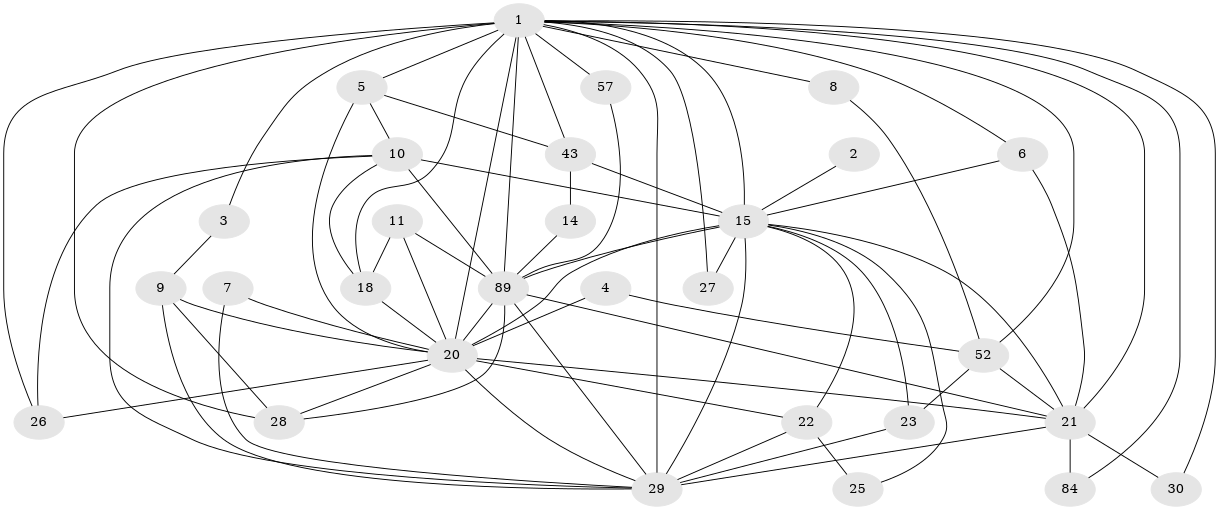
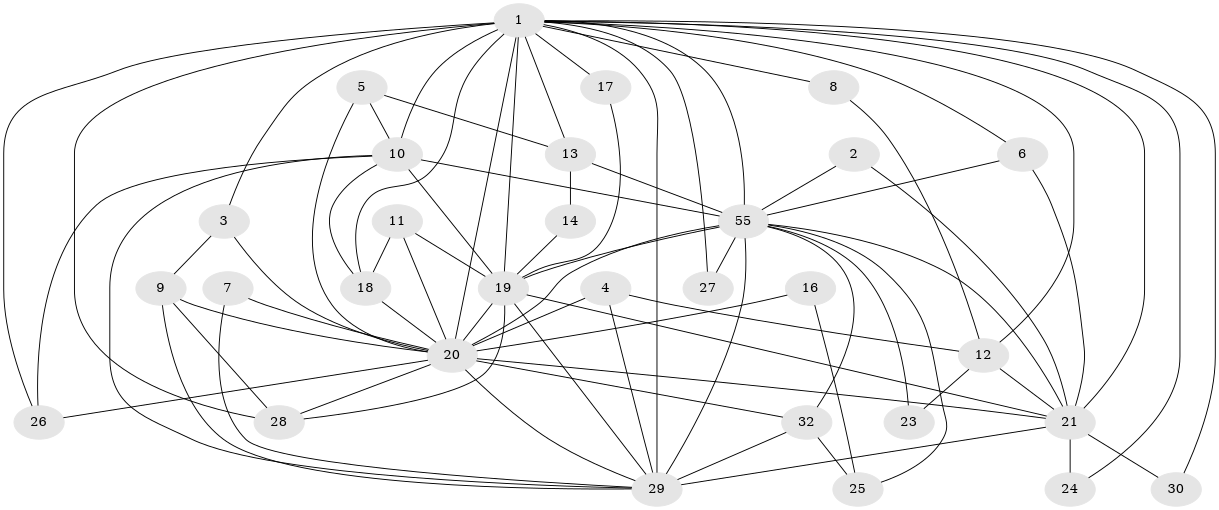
edge "1" -- "5": now "1" -- "10"
node "57": label "57" -> "17"
node "43": label "43" -> "13"
node "15": label "15" -> "55"
edge "2" -- "21": added
node "89": label "89" -> "19"
node "16": added
edge "3" -- "20": added
node "52": label "52" -> "12"
node "22": label "22" -> "32"
edge "23" -- "29": now "4" -- "29"
node "84": label "84" -> "24"
